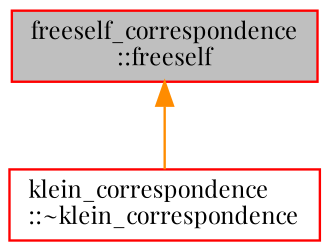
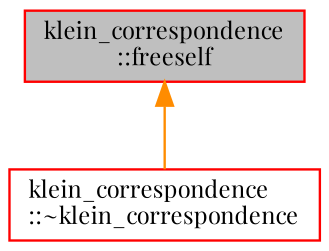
node "freeself_correspondence ::freeself": label "freeself_correspondence ::freeself" -> "klein_correspondence ::freeself"
